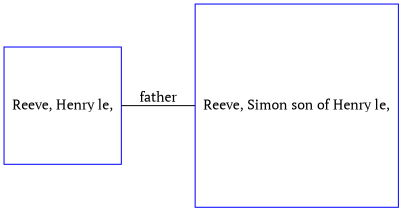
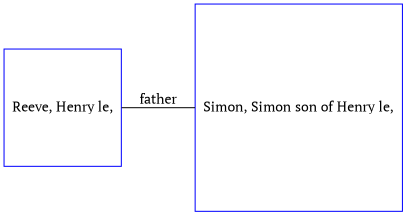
node "Reeve, Simon son of Henry le,": label "Reeve, Simon son of Henry le," -> "Simon, Simon son of Henry le,"
